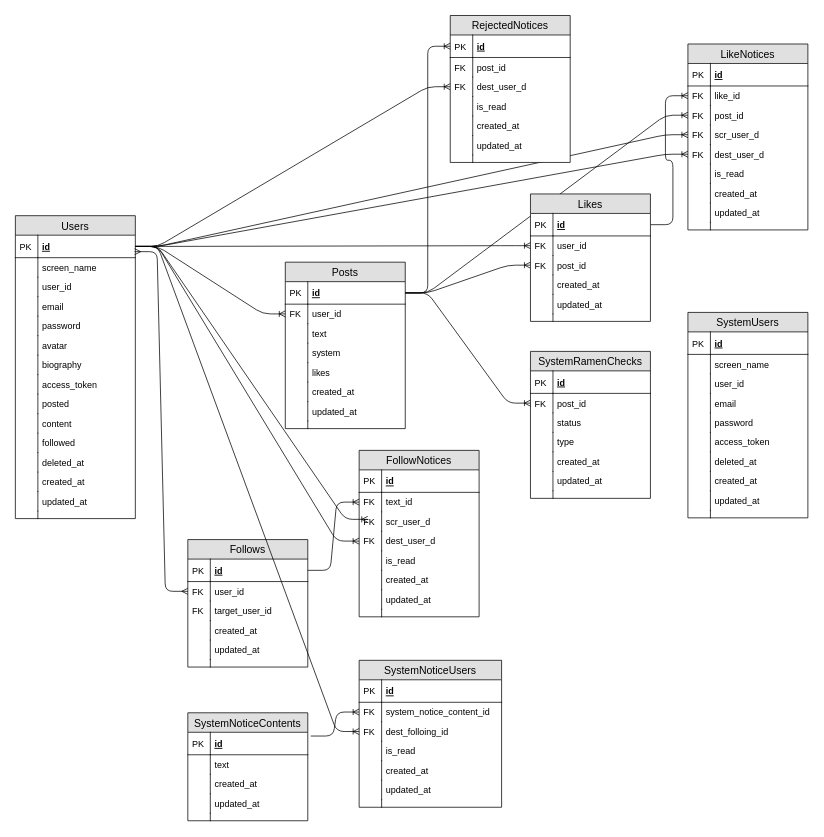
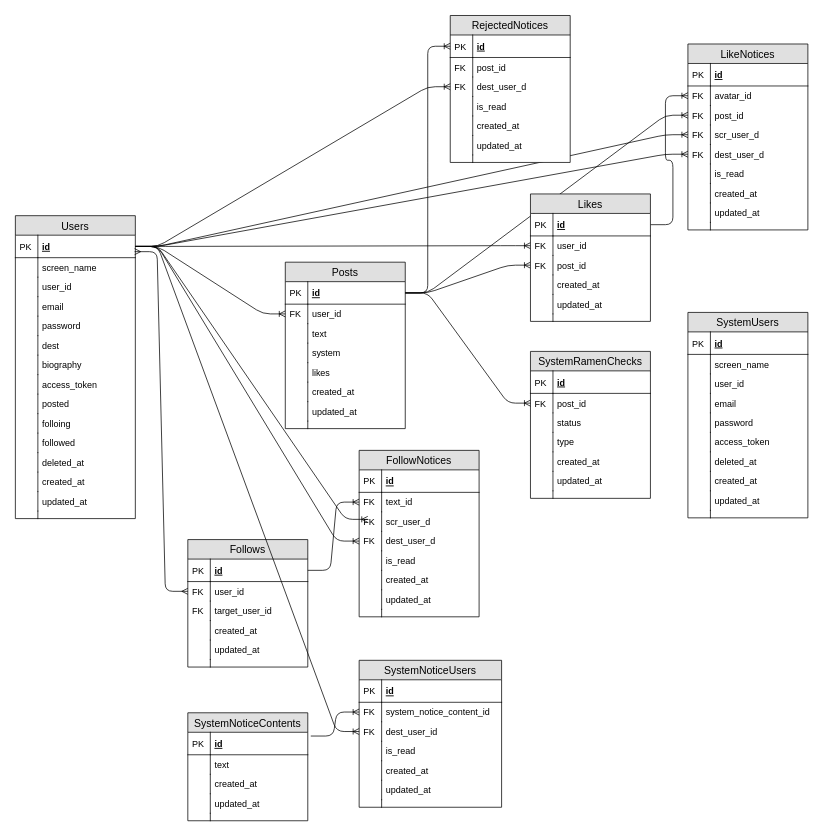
node "like_id": label "like_id" -> "avatar_id"
node "avatar": label "avatar" -> "dest"
node "content": label "content" -> "folloing"
node "dest_folloing_id": label "dest_folloing_id" -> "dest_user_id"
